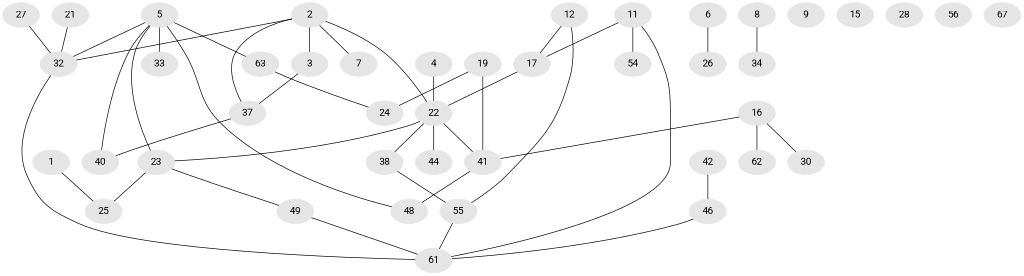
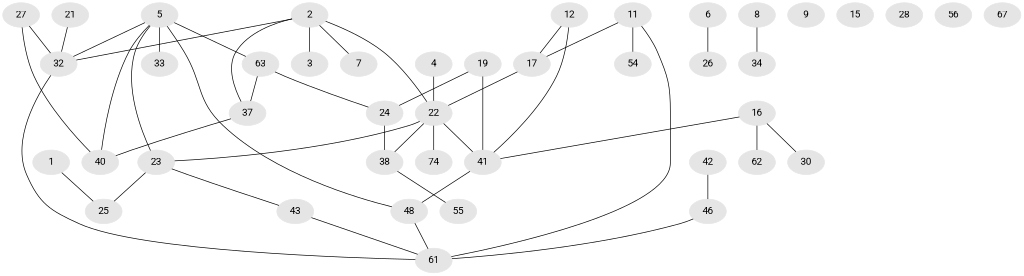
edge "3" -- "37": now "63" -- "37"
edge "27" -- "40": added
edge "12" -- "55": now "12" -- "41"
edge "24" -- "38": added
node "44": label "44" -> "74"
node "49": label "49" -> "43"
edge "55" -- "61": now "48" -- "61"
